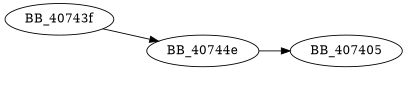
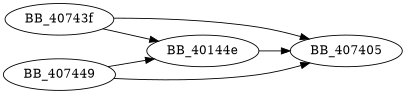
edge "BB_40743f" -> "BB_407405": added
node "BB_40744e": label "BB_40744e" -> "BB_40144e"
node "BB_407449": added
